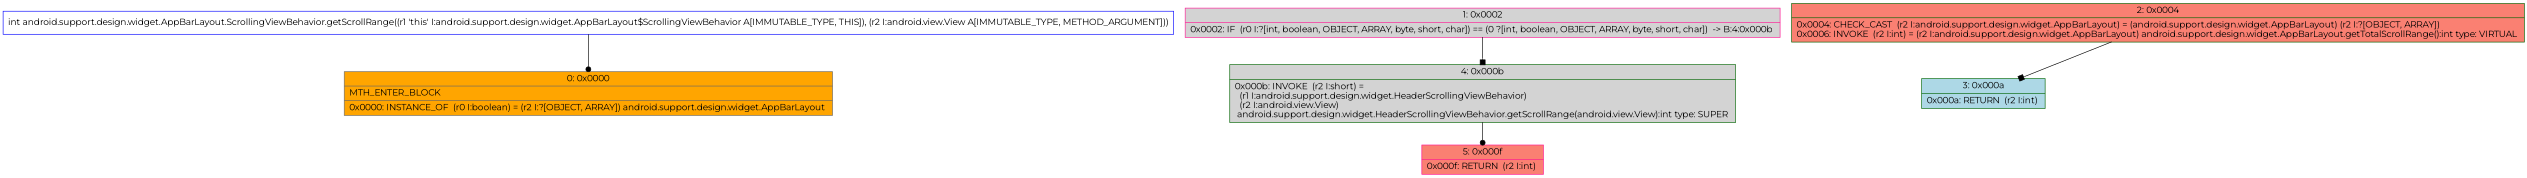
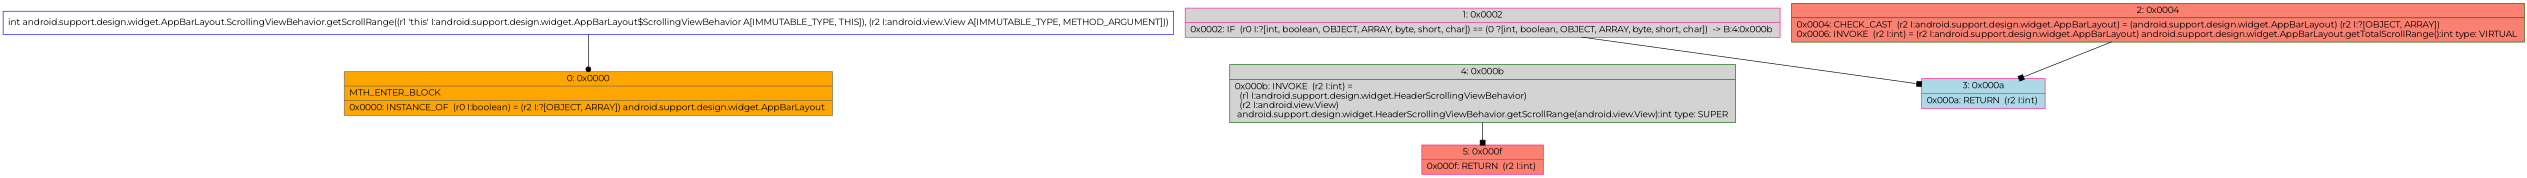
edge "1: 0x0002" -> "4: 0x000b": now "1: 0x0002" -> "3: 0x000a"
node "4: 0x000b": text "0x000b: INVOKE  (r2 I:short) =" -> "0x000b: INVOKE  (r2 I:int) ="
node "3: 0x000a": color darkgreen -> deeppink
edge "4: 0x000b" -> "5: 0x000f": arrowhead dot -> box
